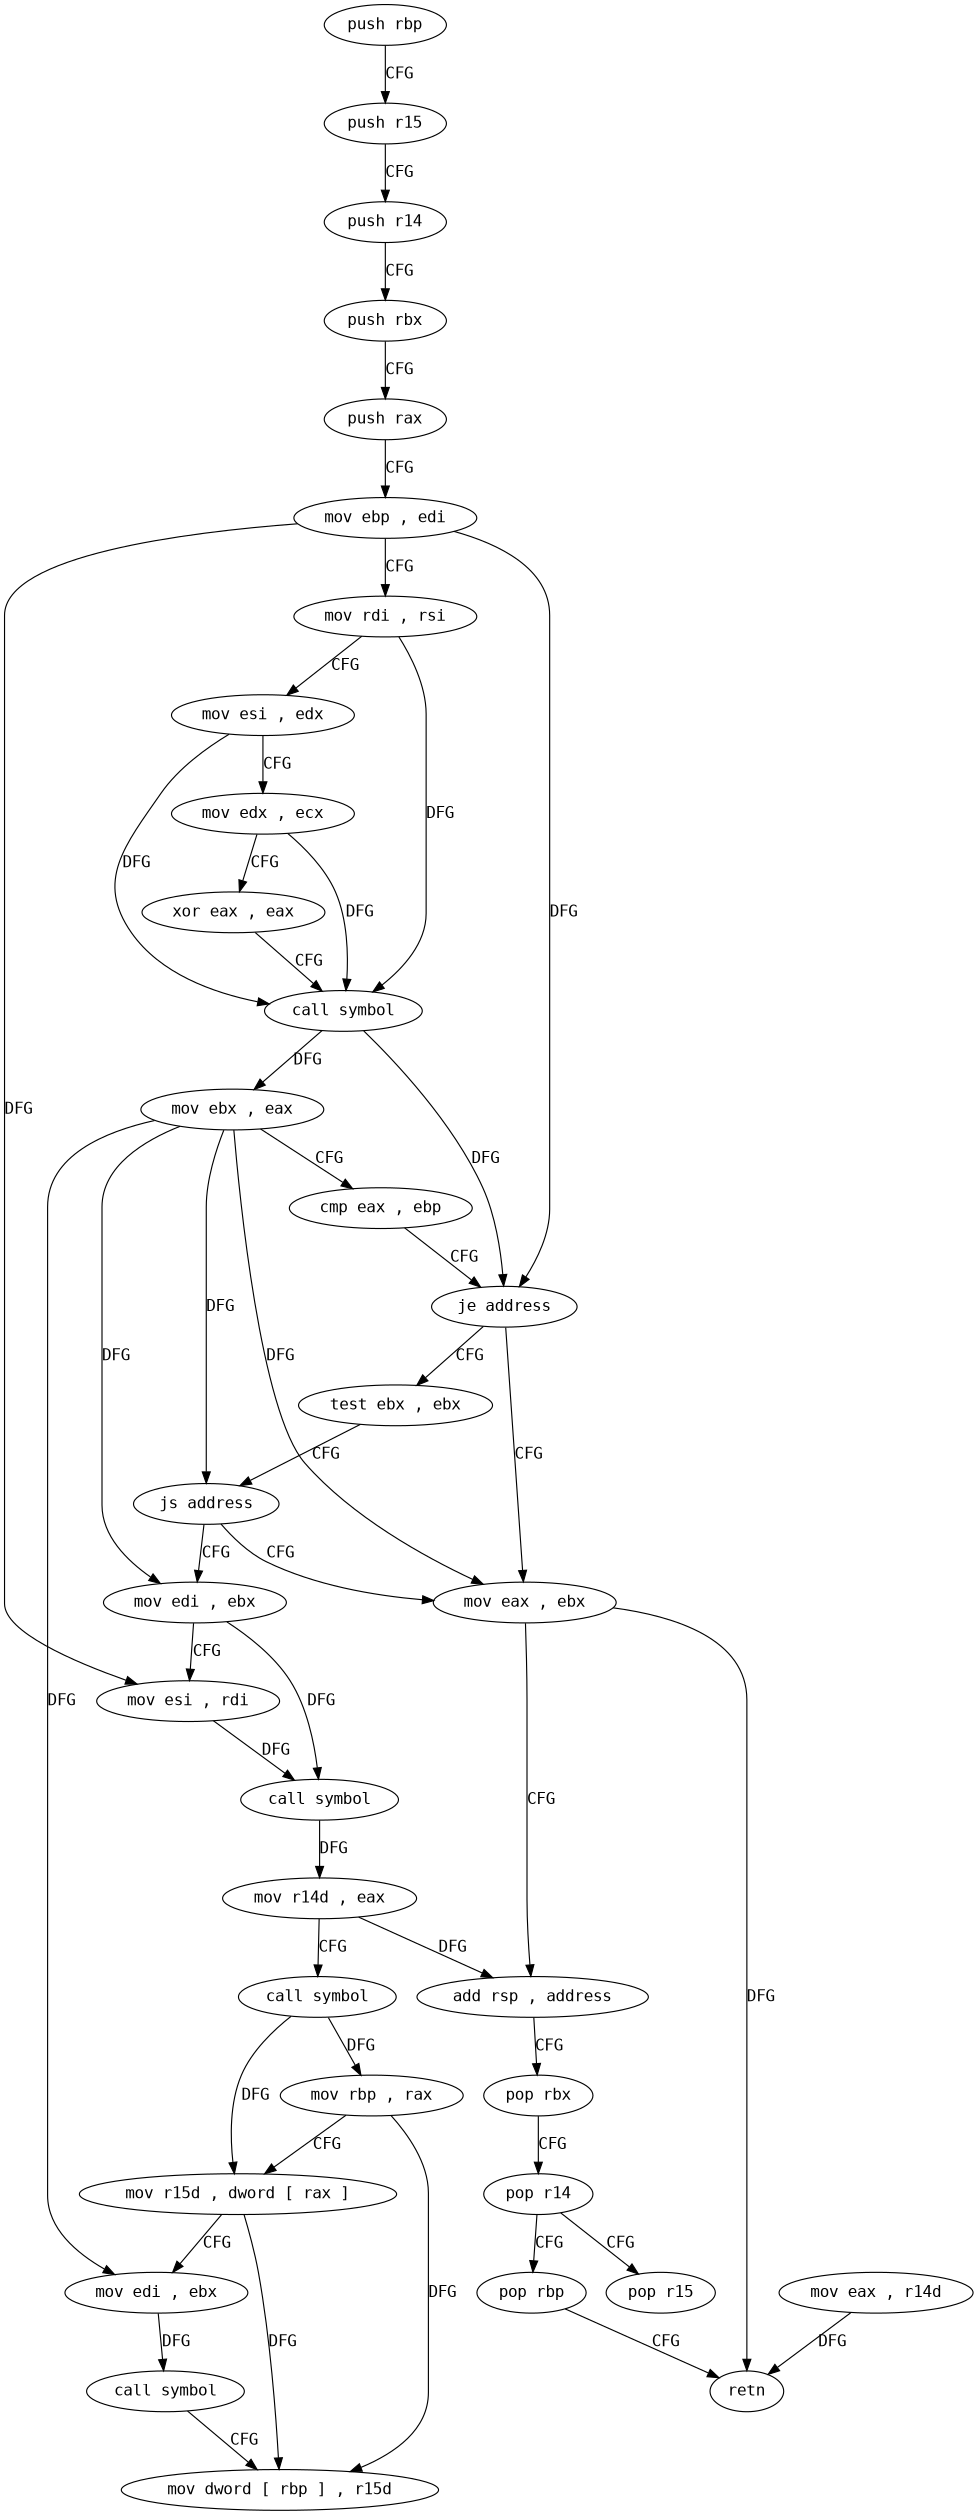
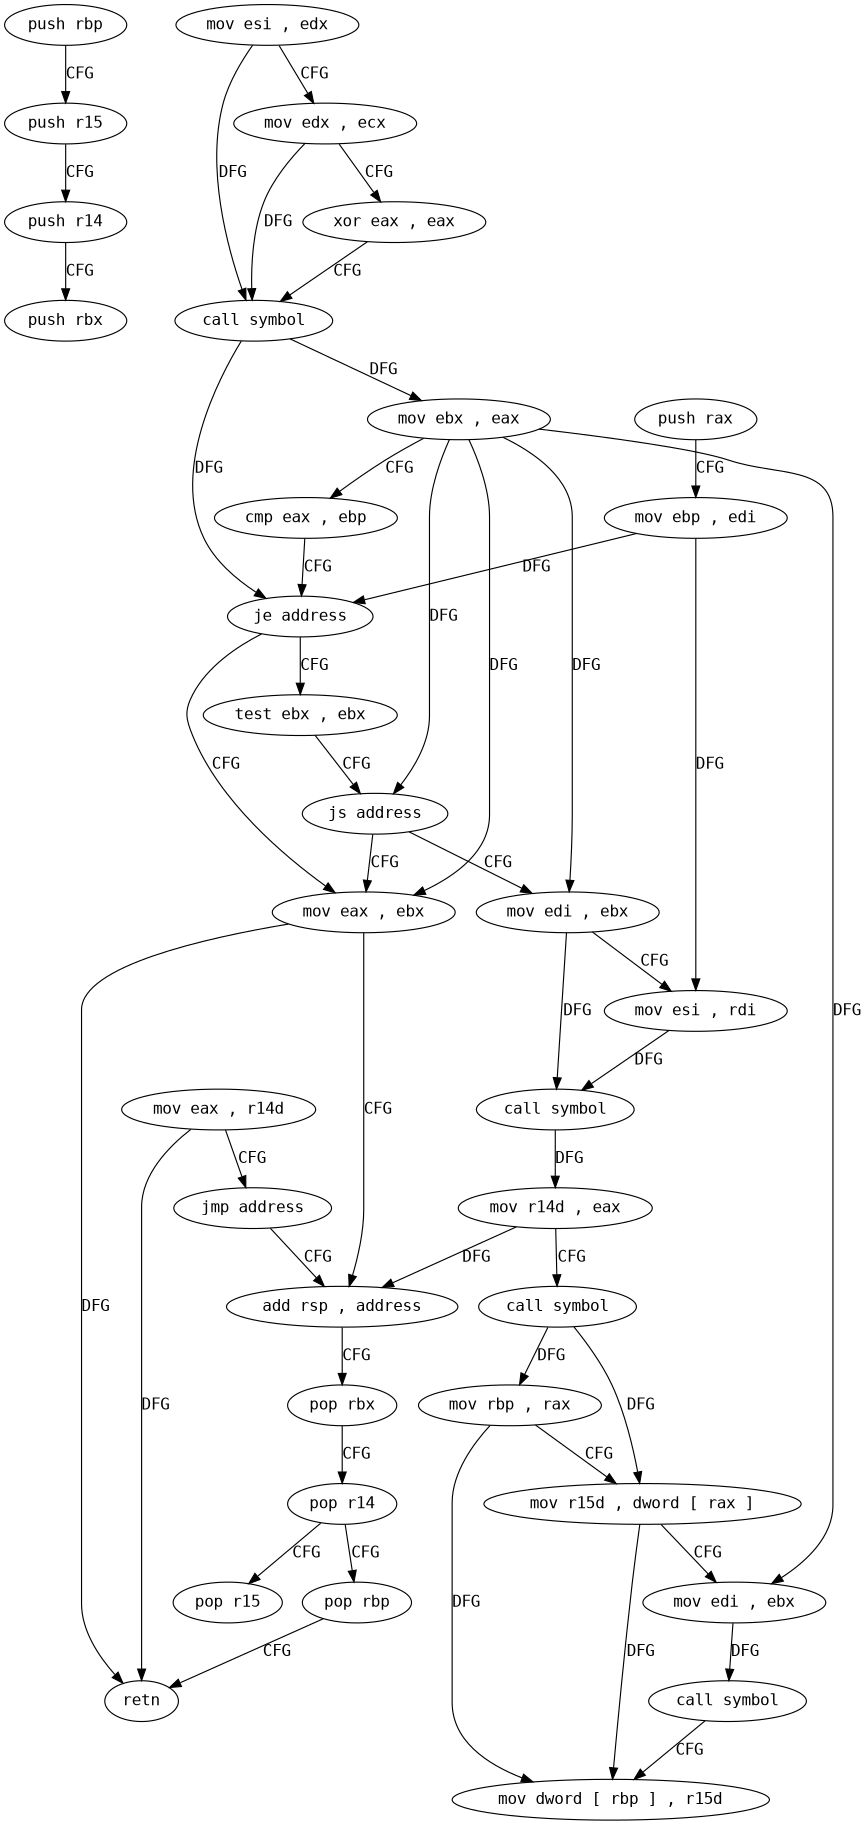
edge "push rbx" -> "push rax": removed, label "CFG"
node "mov rdi , rsi": removed
node "jmp address": added
